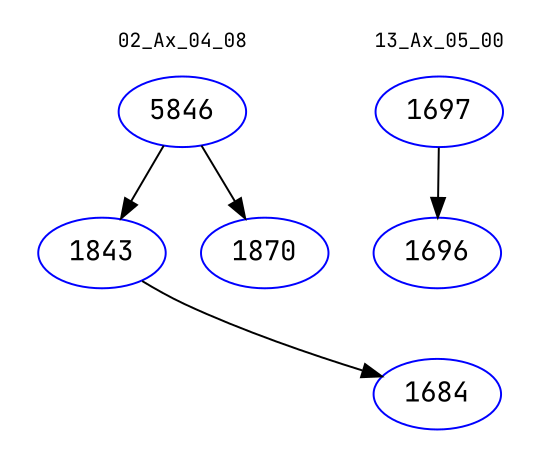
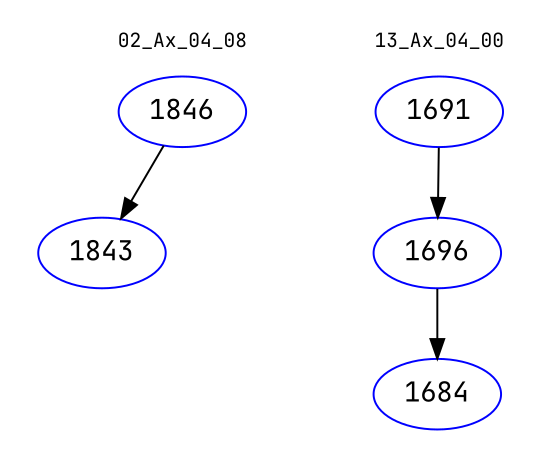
cluster "13_Ax_05_00": label "13_Ax_05_00" -> "13_Ax_04_00"
node "5846": label "5846" -> "1846"
node "1697": label "1697" -> "1691"
node "1870": removed
edge "1843" -> "1684": now "1696" -> "1684"
